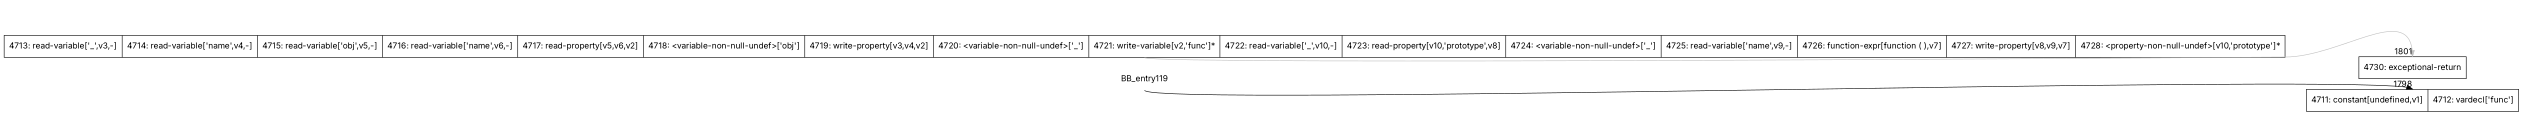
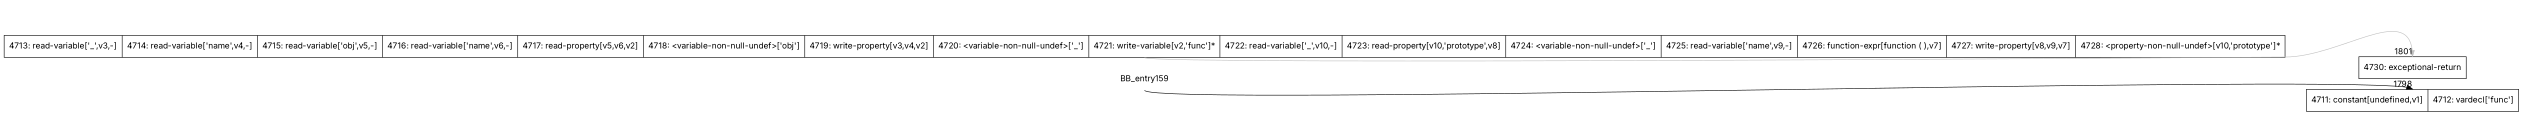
node "BB_entry119": label "BB_entry119" -> "BB_entry159"
